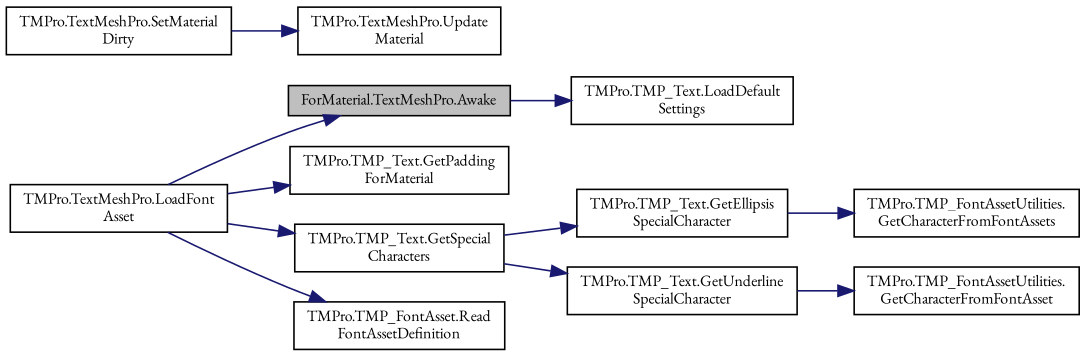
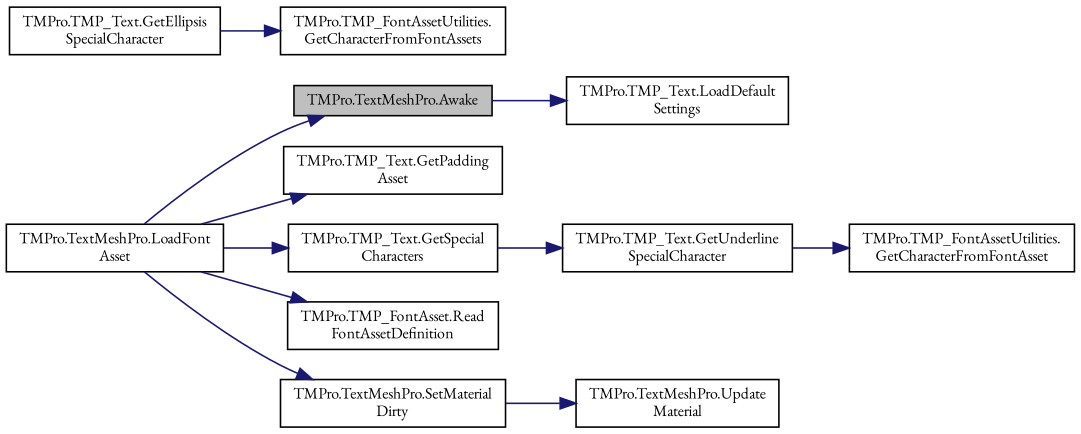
node "ForMaterial.TextMeshPro.Awake": label "ForMaterial.TextMeshPro.Awake" -> "TMPro.TextMeshPro.Awake"
node "TMPro.TMP_Text.GetPadding ForMaterial": label "TMPro.TMP_Text.GetPadding ForMaterial" -> "TMPro.TMP_Text.GetPadding Asset"
edge "TMPro.TMP_Text.GetSpecial Characters" -> "TMPro.TMP_Text.GetEllipsis SpecialCharacter": removed
edge "TMPro.TextMeshPro.LoadFont Asset" -> "TMPro.TextMeshPro.SetMaterial Dirty": added
